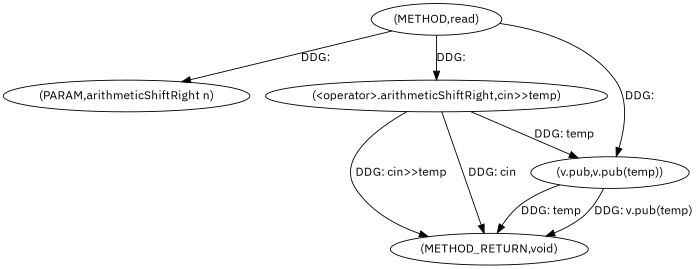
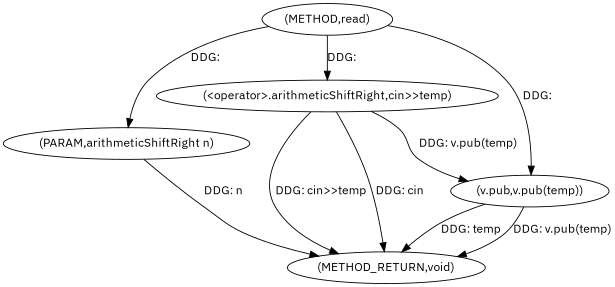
edge "(<operator>.arithmeticShiftRight,cin>>temp)" -> "(v.pub,v.pub(temp))": label "DDG: temp" -> "DDG: v.pub(temp)"
edge "(PARAM,arithmeticShiftRight n)" -> "(METHOD_RETURN,void)": added, label "DDG: n"
